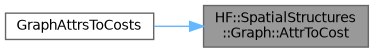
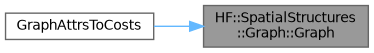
node "HF::SpatialStructures ::Graph::AttrToCost": label "HF::SpatialStructures ::Graph::AttrToCost" -> "HF::SpatialStructures ::Graph::Graph"
